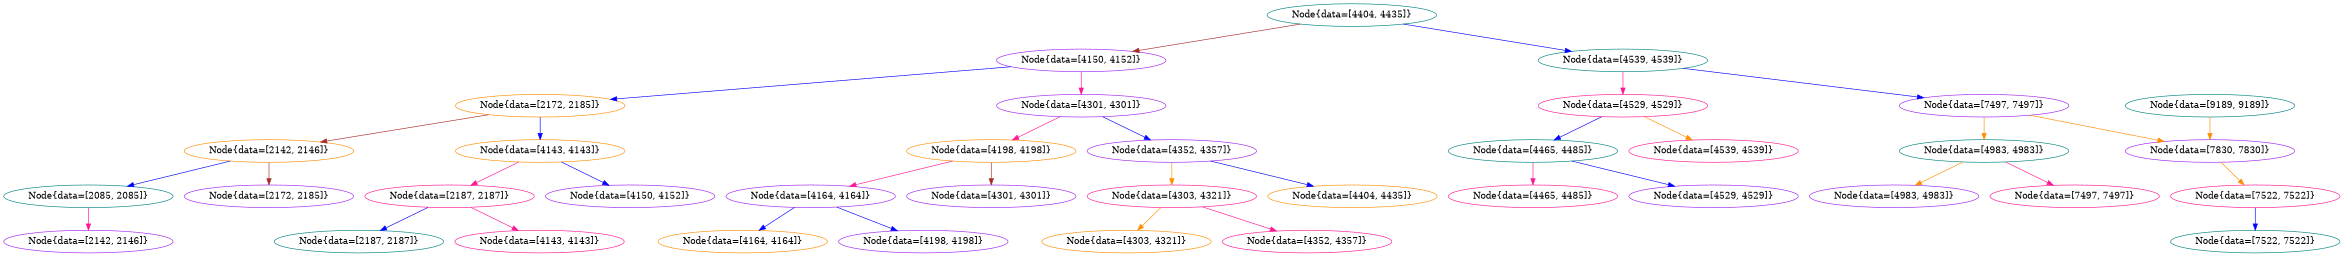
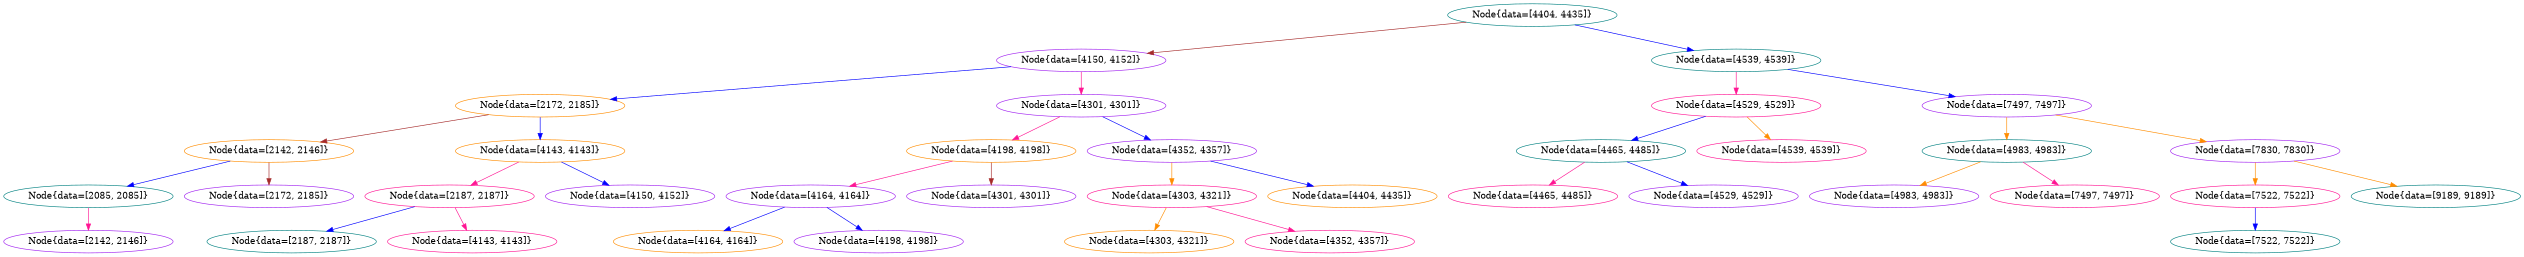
edge "Node{data=[9189, 9189]}" -> "Node{data=[7830, 7830]}": reversed
